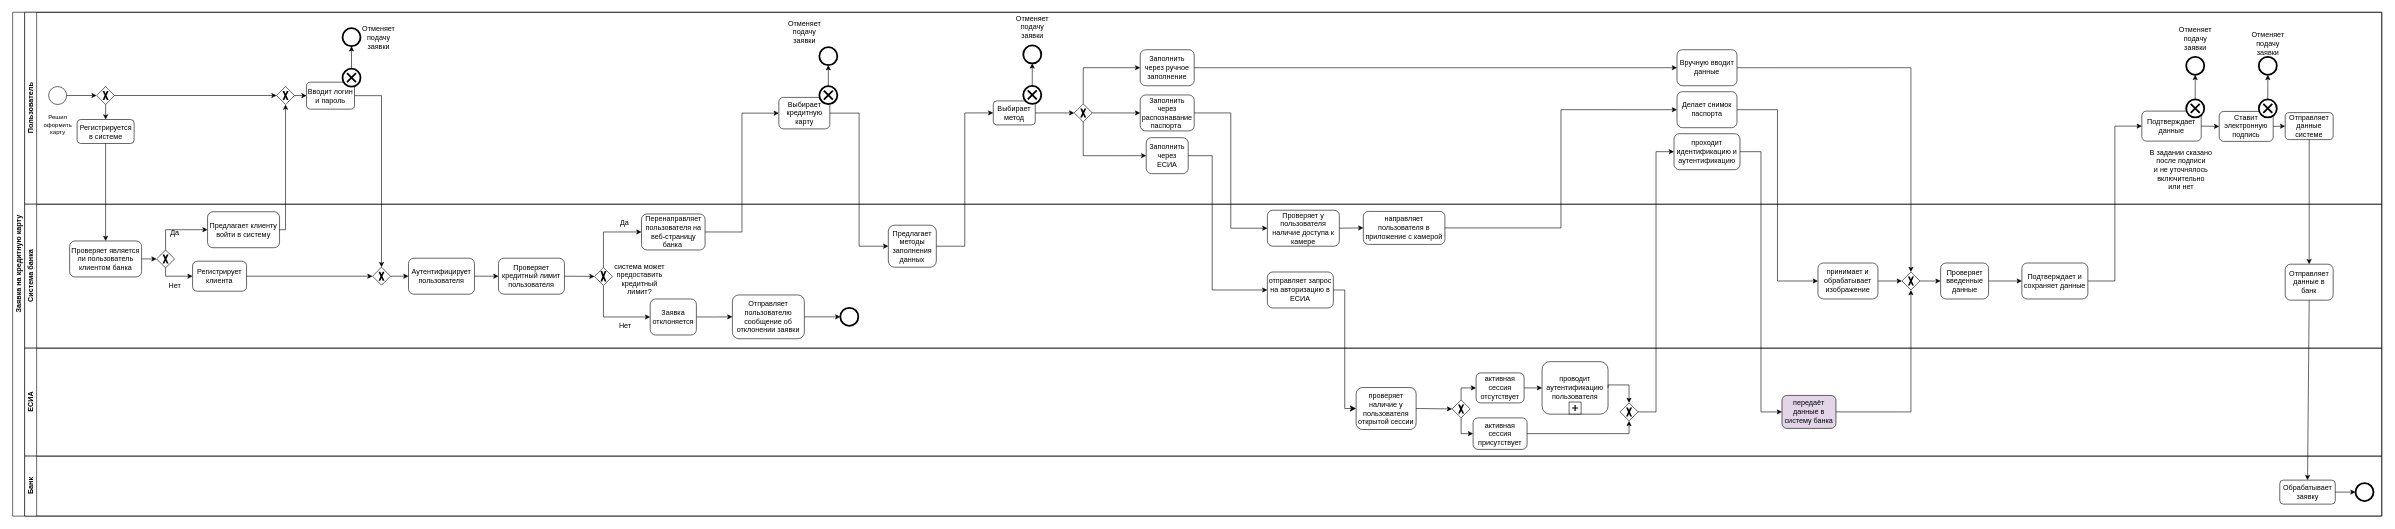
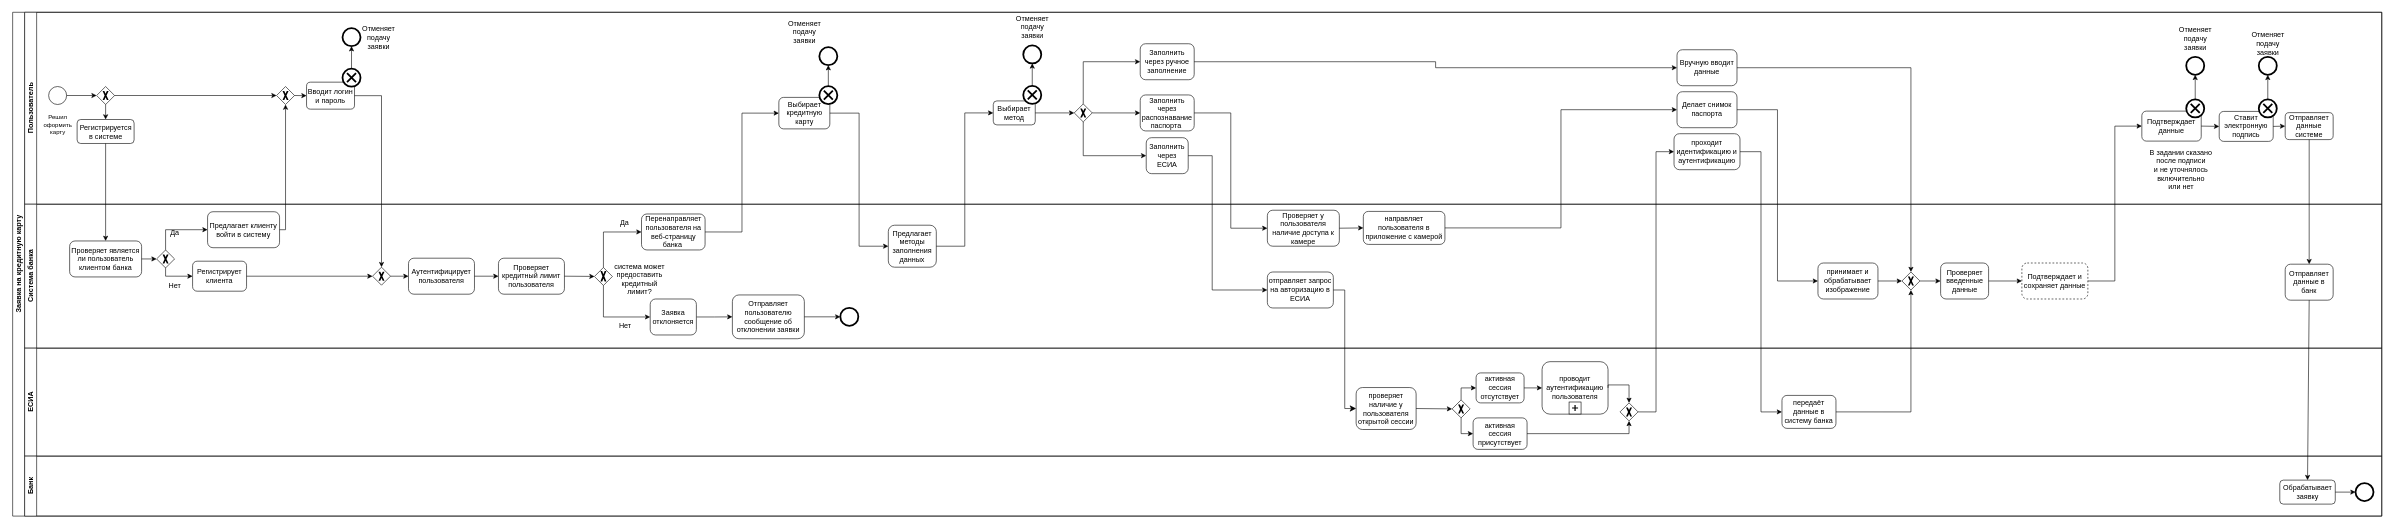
node "Заполнить через ручное заполнение": moved (1167, 68) -> (1167, 62)
node "Подтверждает и сохраняет данные": style solid -> dashed
node "передаёт данные в систему банка": fillcolor #e1d5e7 -> #ffffff
